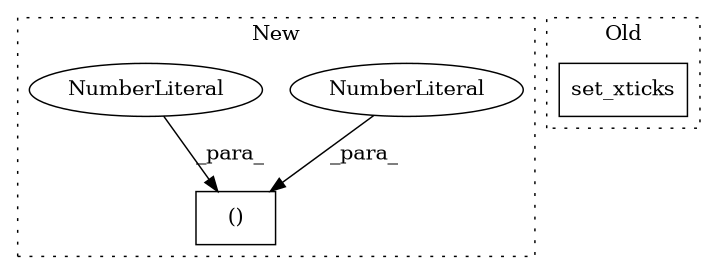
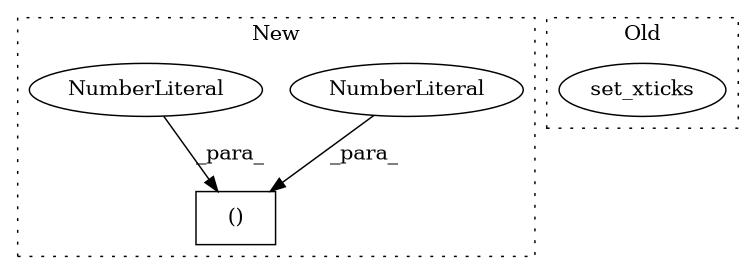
node "set_xticks": shape box -> ellipse
